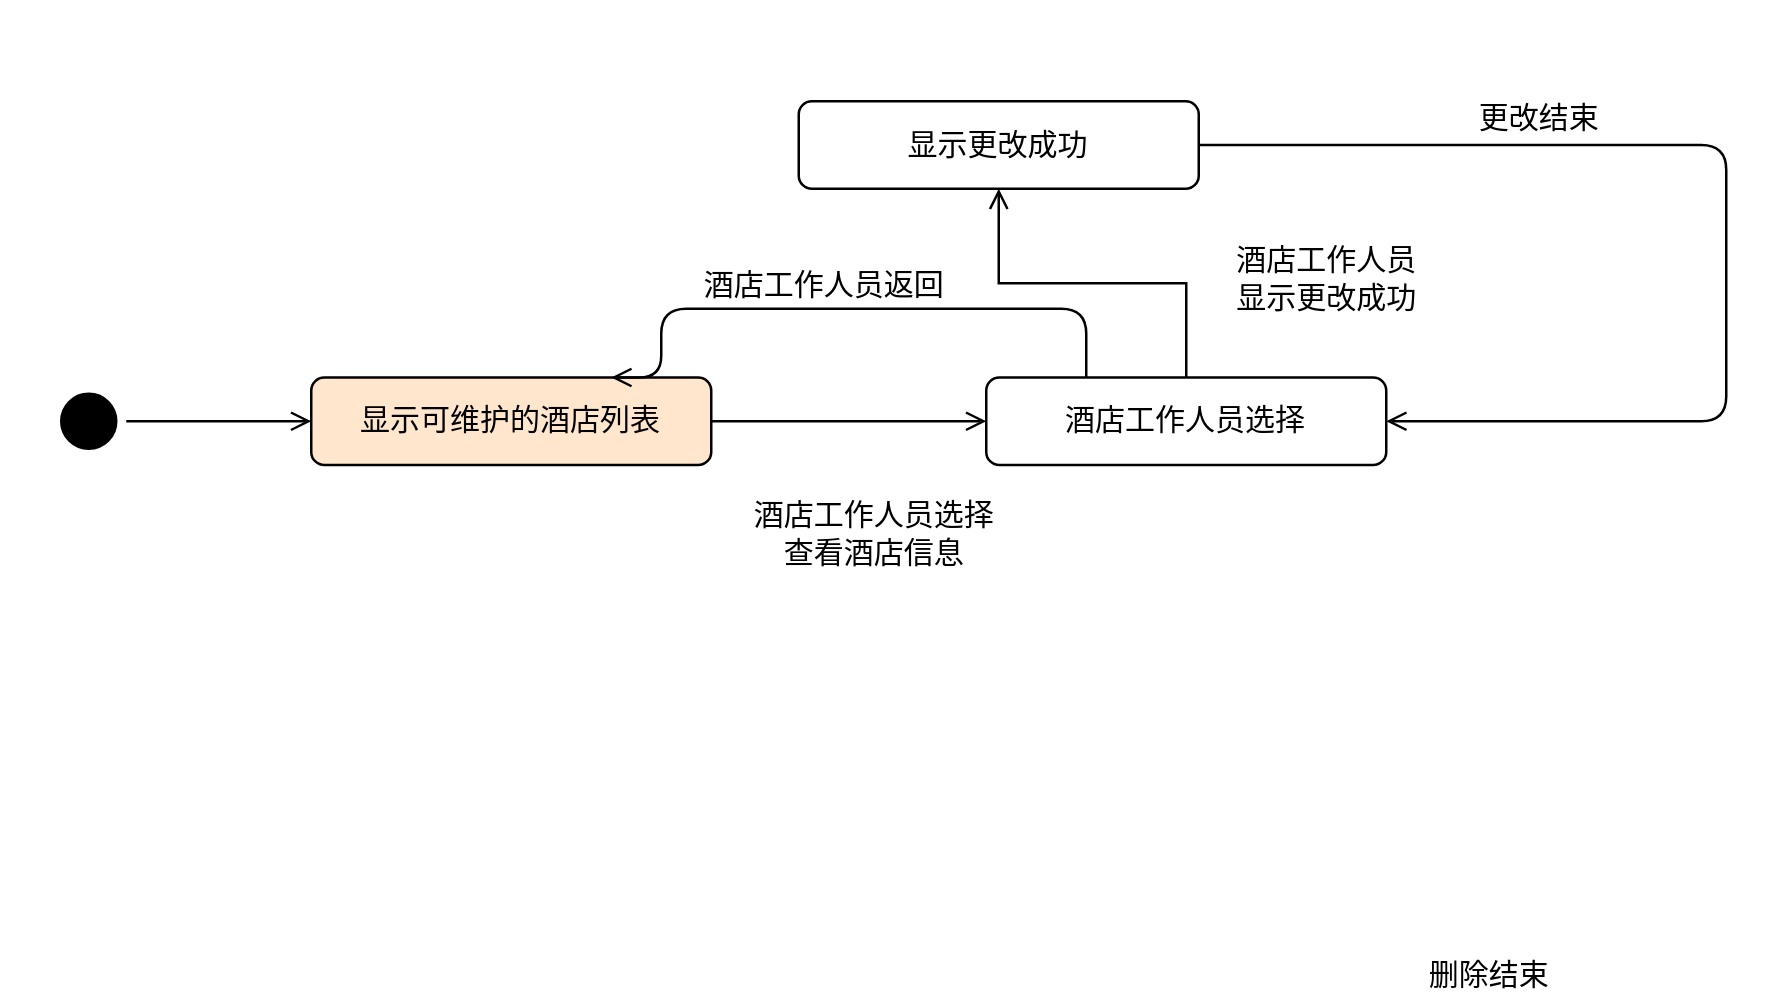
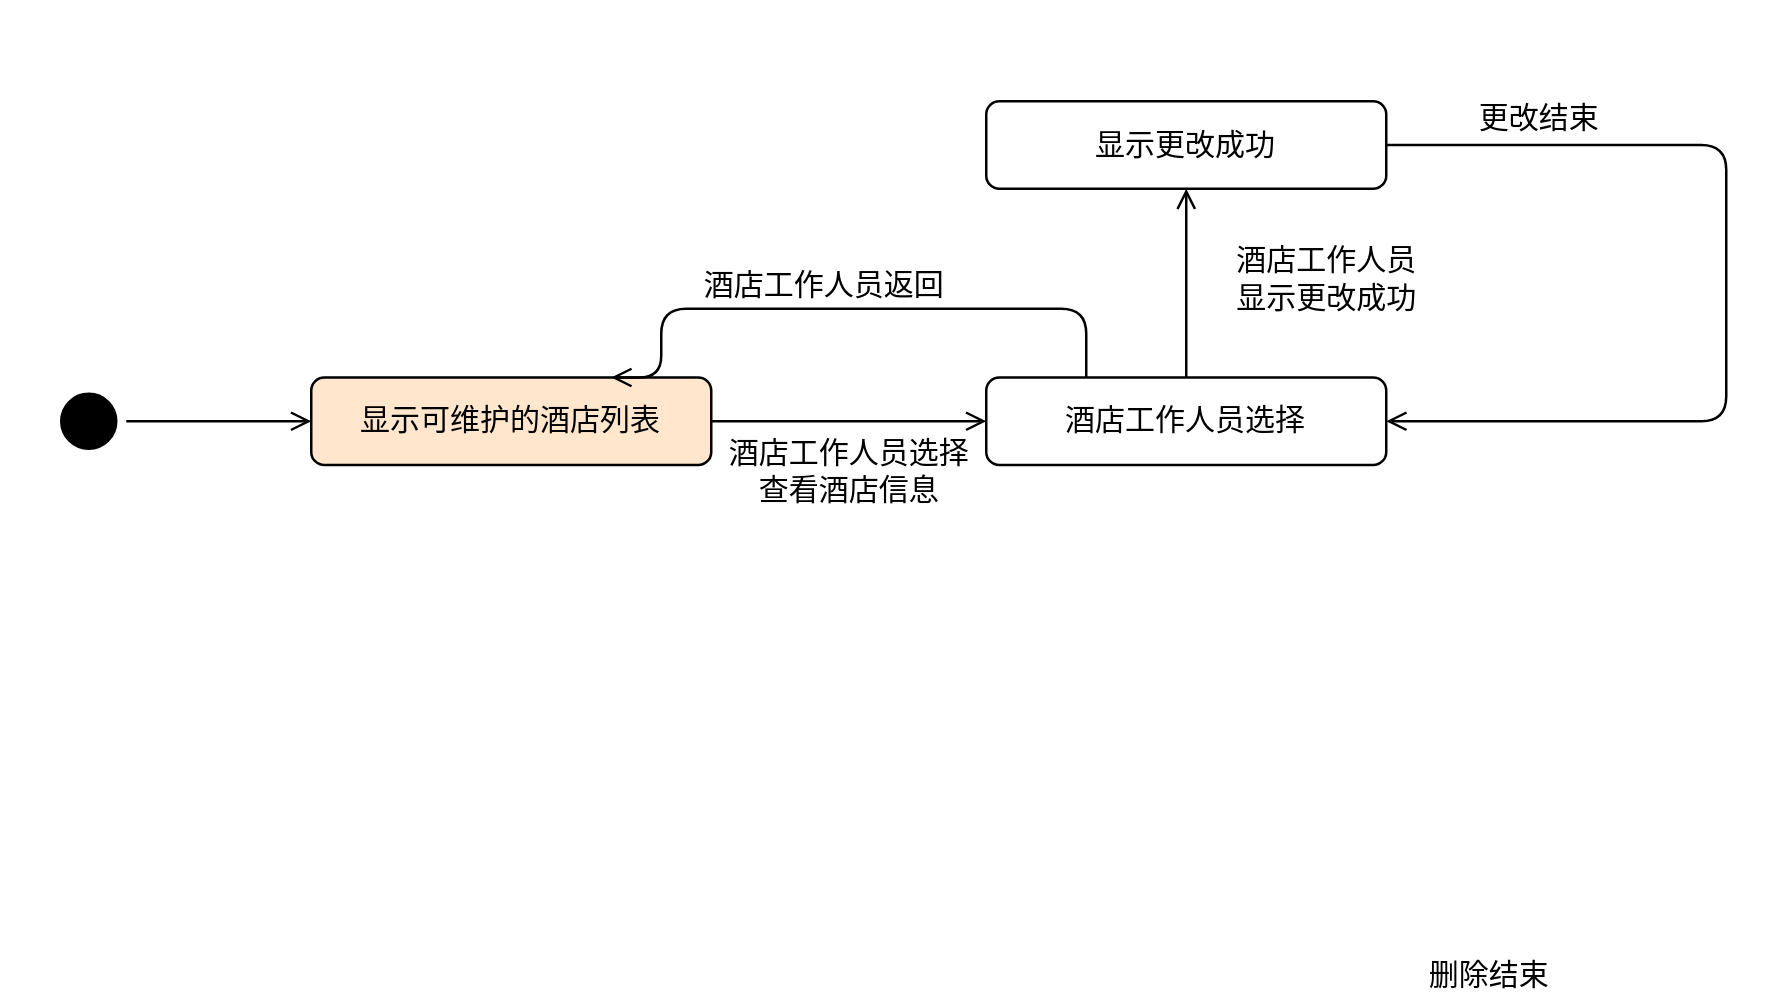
node "显示更改成功": moved (999, 145) -> (1186, 145)
node "酒店工作人员选择 查看酒店信息": moved (874, 534) -> (849, 471)
